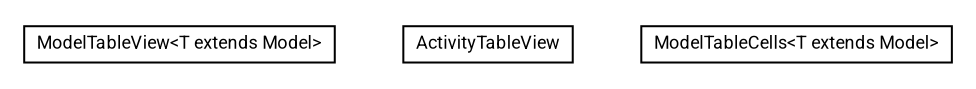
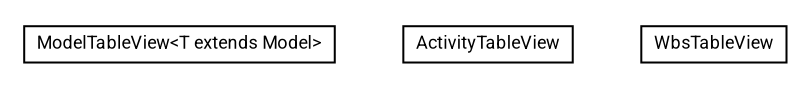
node "WbsTableView": added
node "ModelTableCells<T extends Model>": removed
